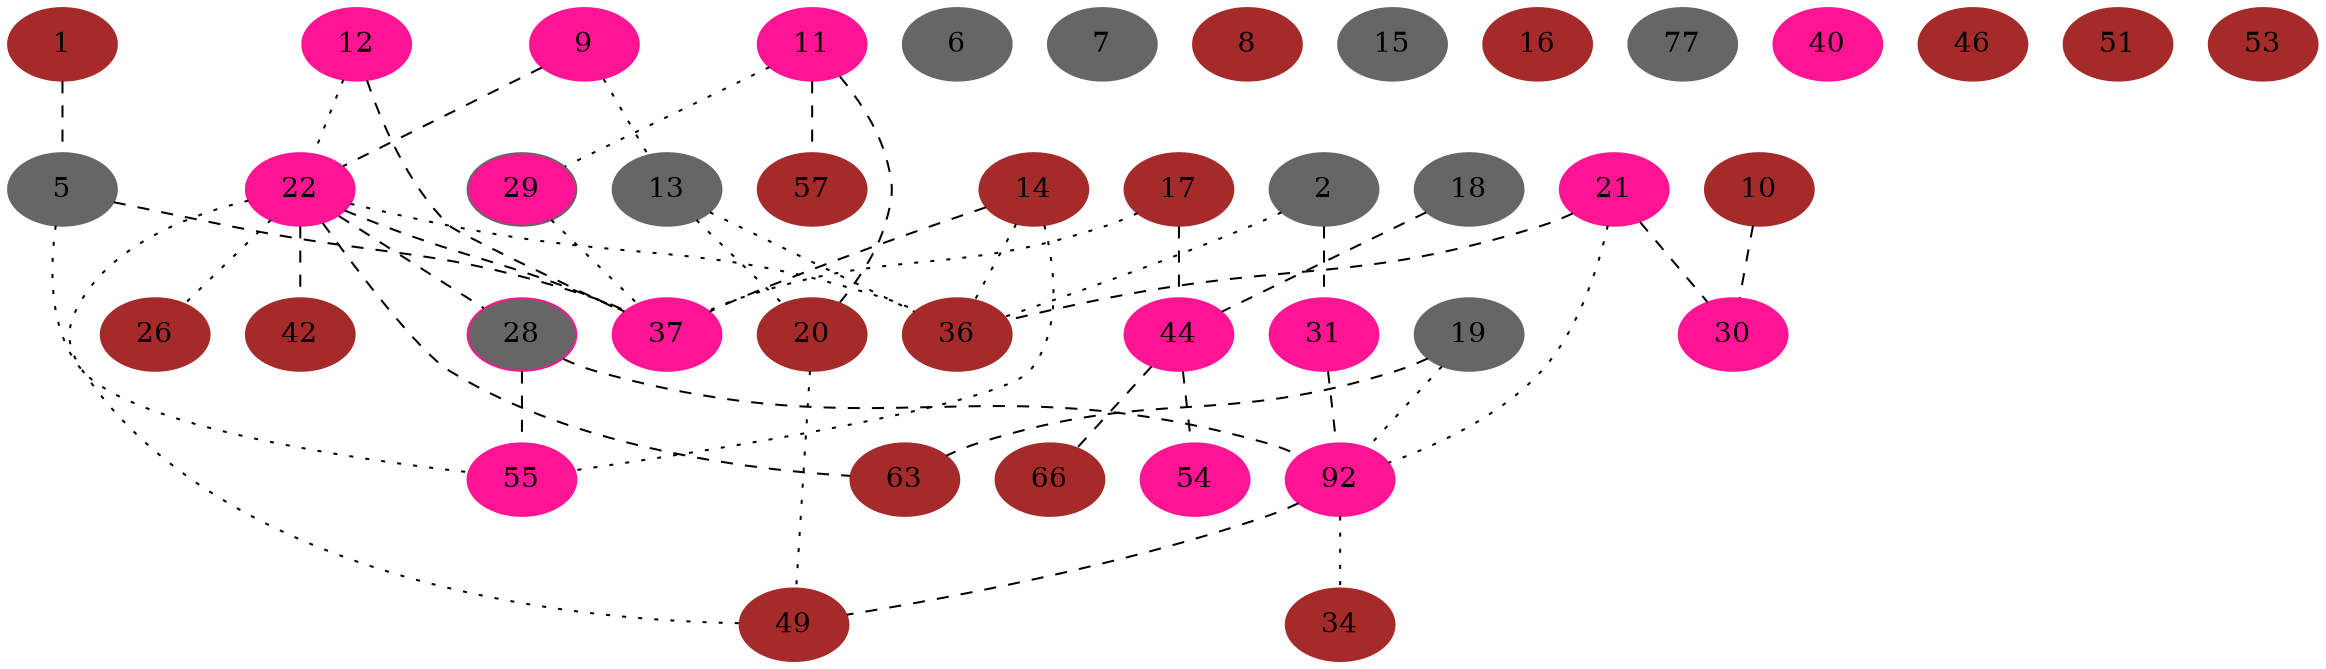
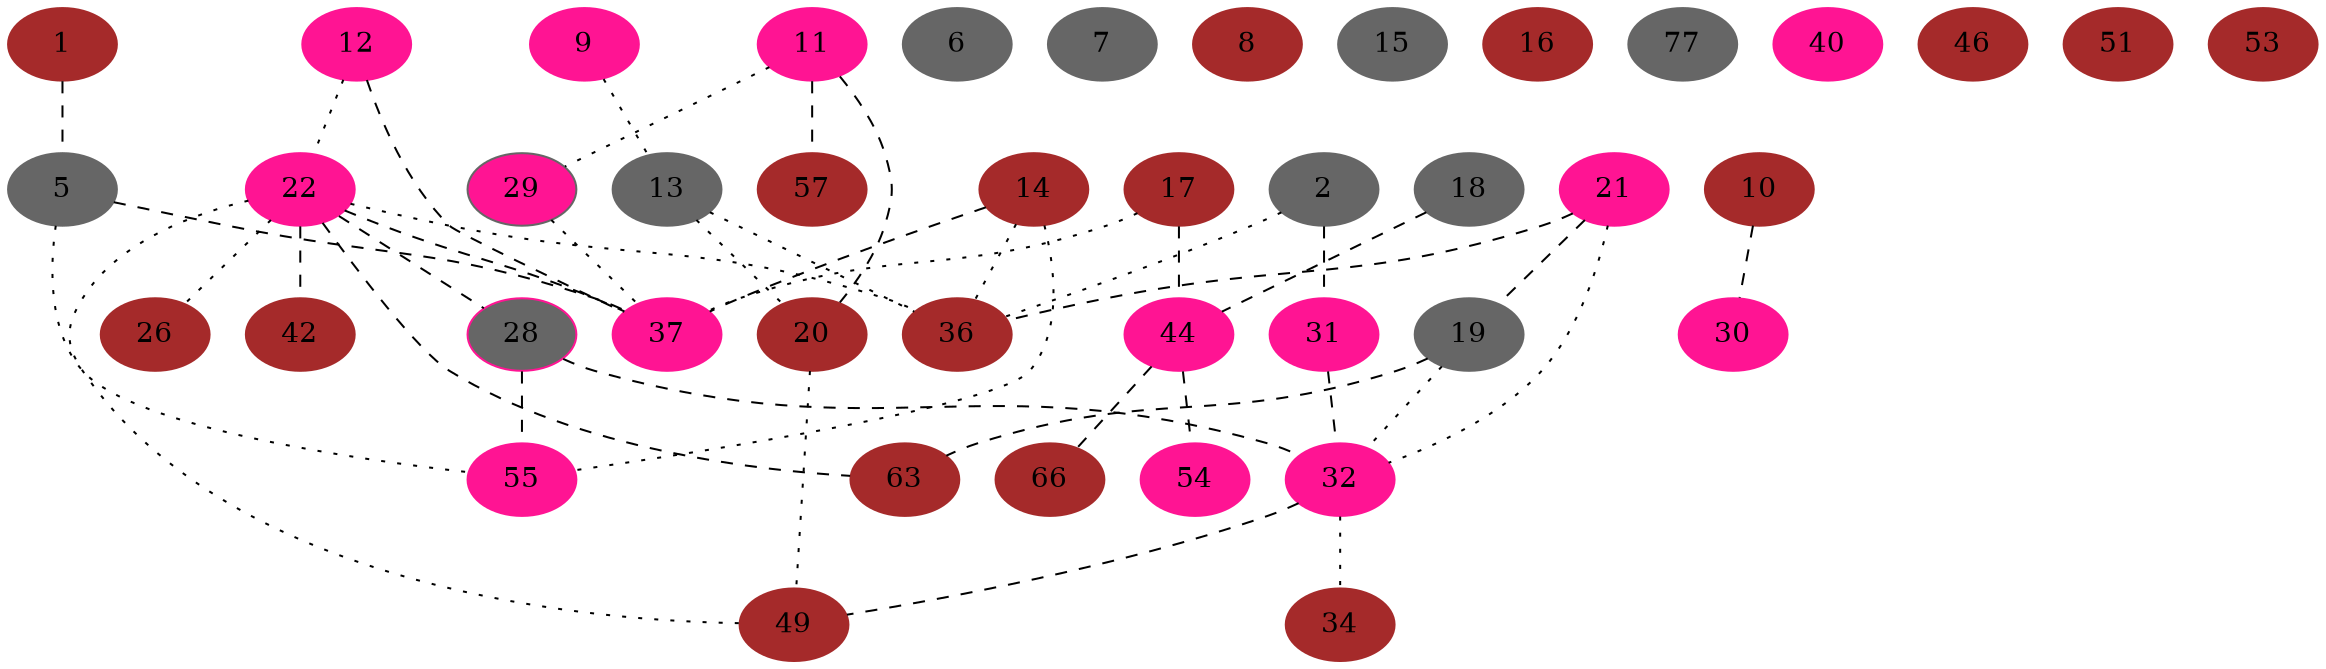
edge "9" -- "22": removed
edge "21" -- "30": now "21" -- "19"
node "92": label "92" -> "32"
